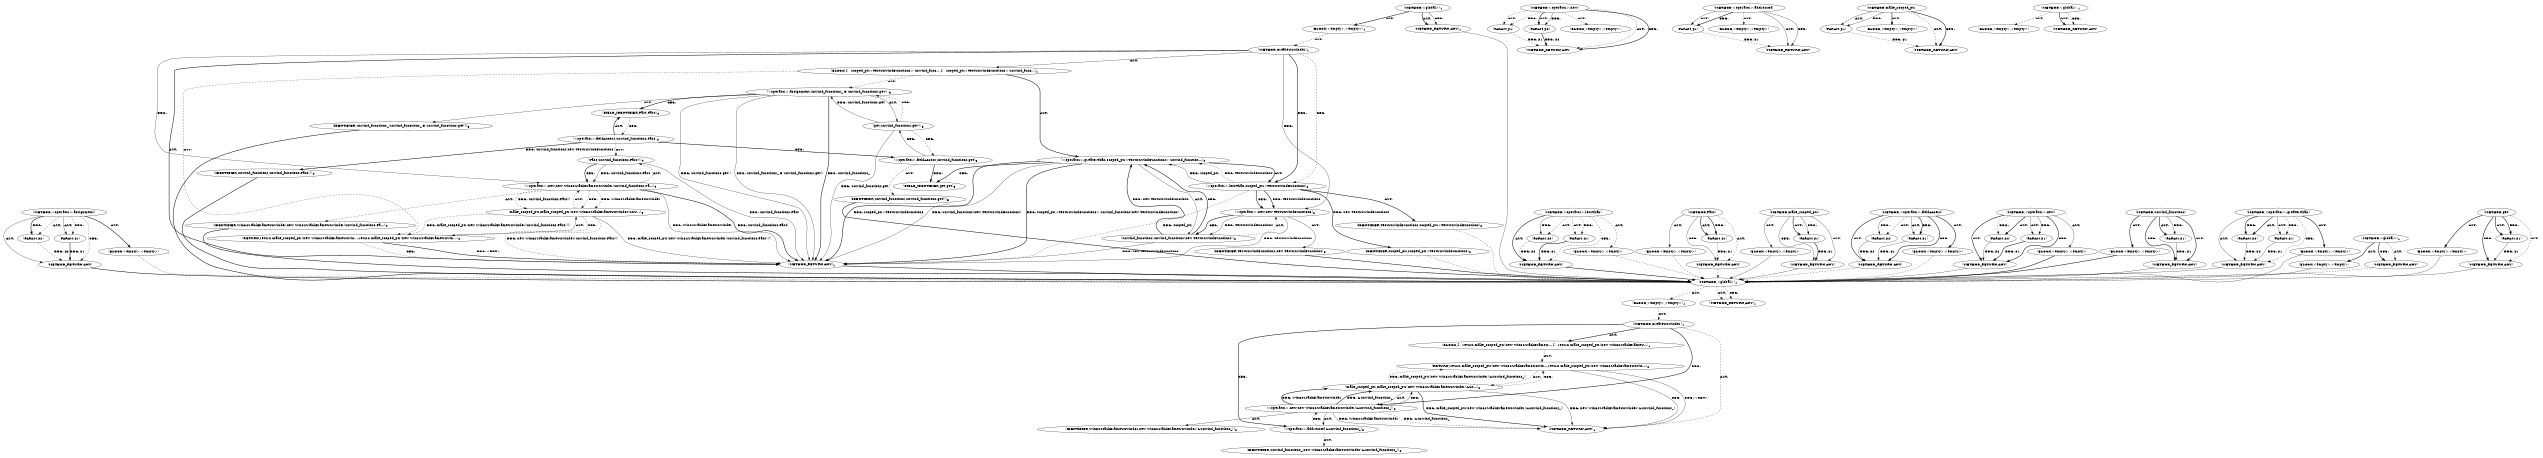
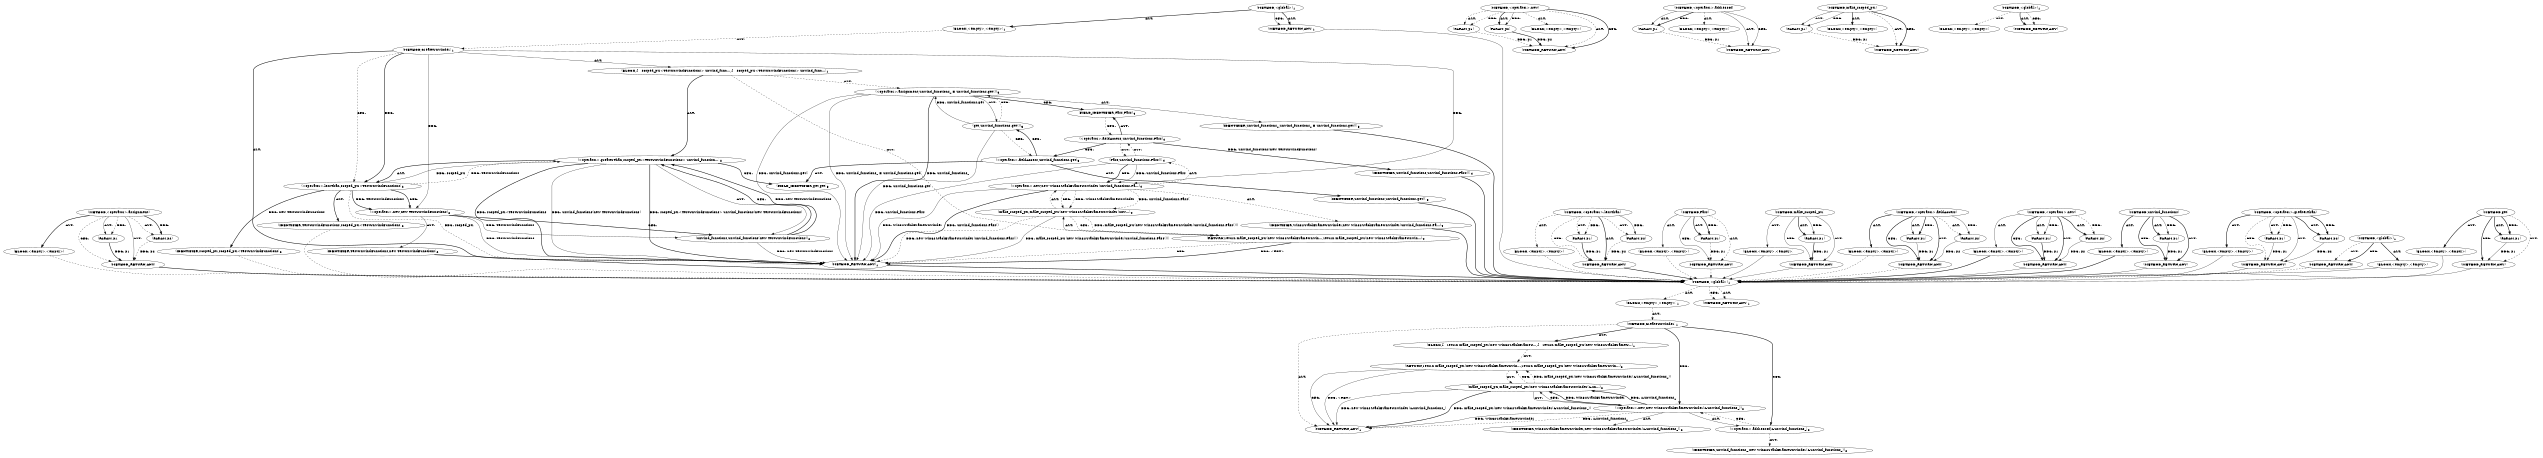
edge "(<operator>.fieldAccess,unwind_functions.get)" -> "(get,unwind_functions.get())": style solid -> bold
edge "(Pass,unwind_functions.Pass())" -> "(<operator>.fieldAccess,unwind_functions.Pass)": added, label "AST:"
edge "(<operator>.fieldAccess,unwind_functions.get)" -> "(FIELD_IDENTIFIER,get,get)": label "DDG: " -> "AST: "
edge "(<operator>.fieldAccess,unwind_functions.get)" -> "(IDENTIFIER,unwind_functions,unwind_functions.get())": style dashed -> bold
edge "(unwind_functions,unwind_functions(new TestUnwindFunctions))" -> "(<operator>.new,new TestUnwindFunctions)": removed, label "AST:"
